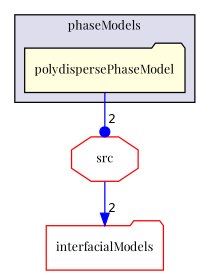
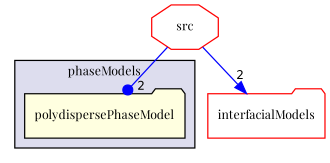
edge "polydispersePhaseModel" -> "src": reversed
